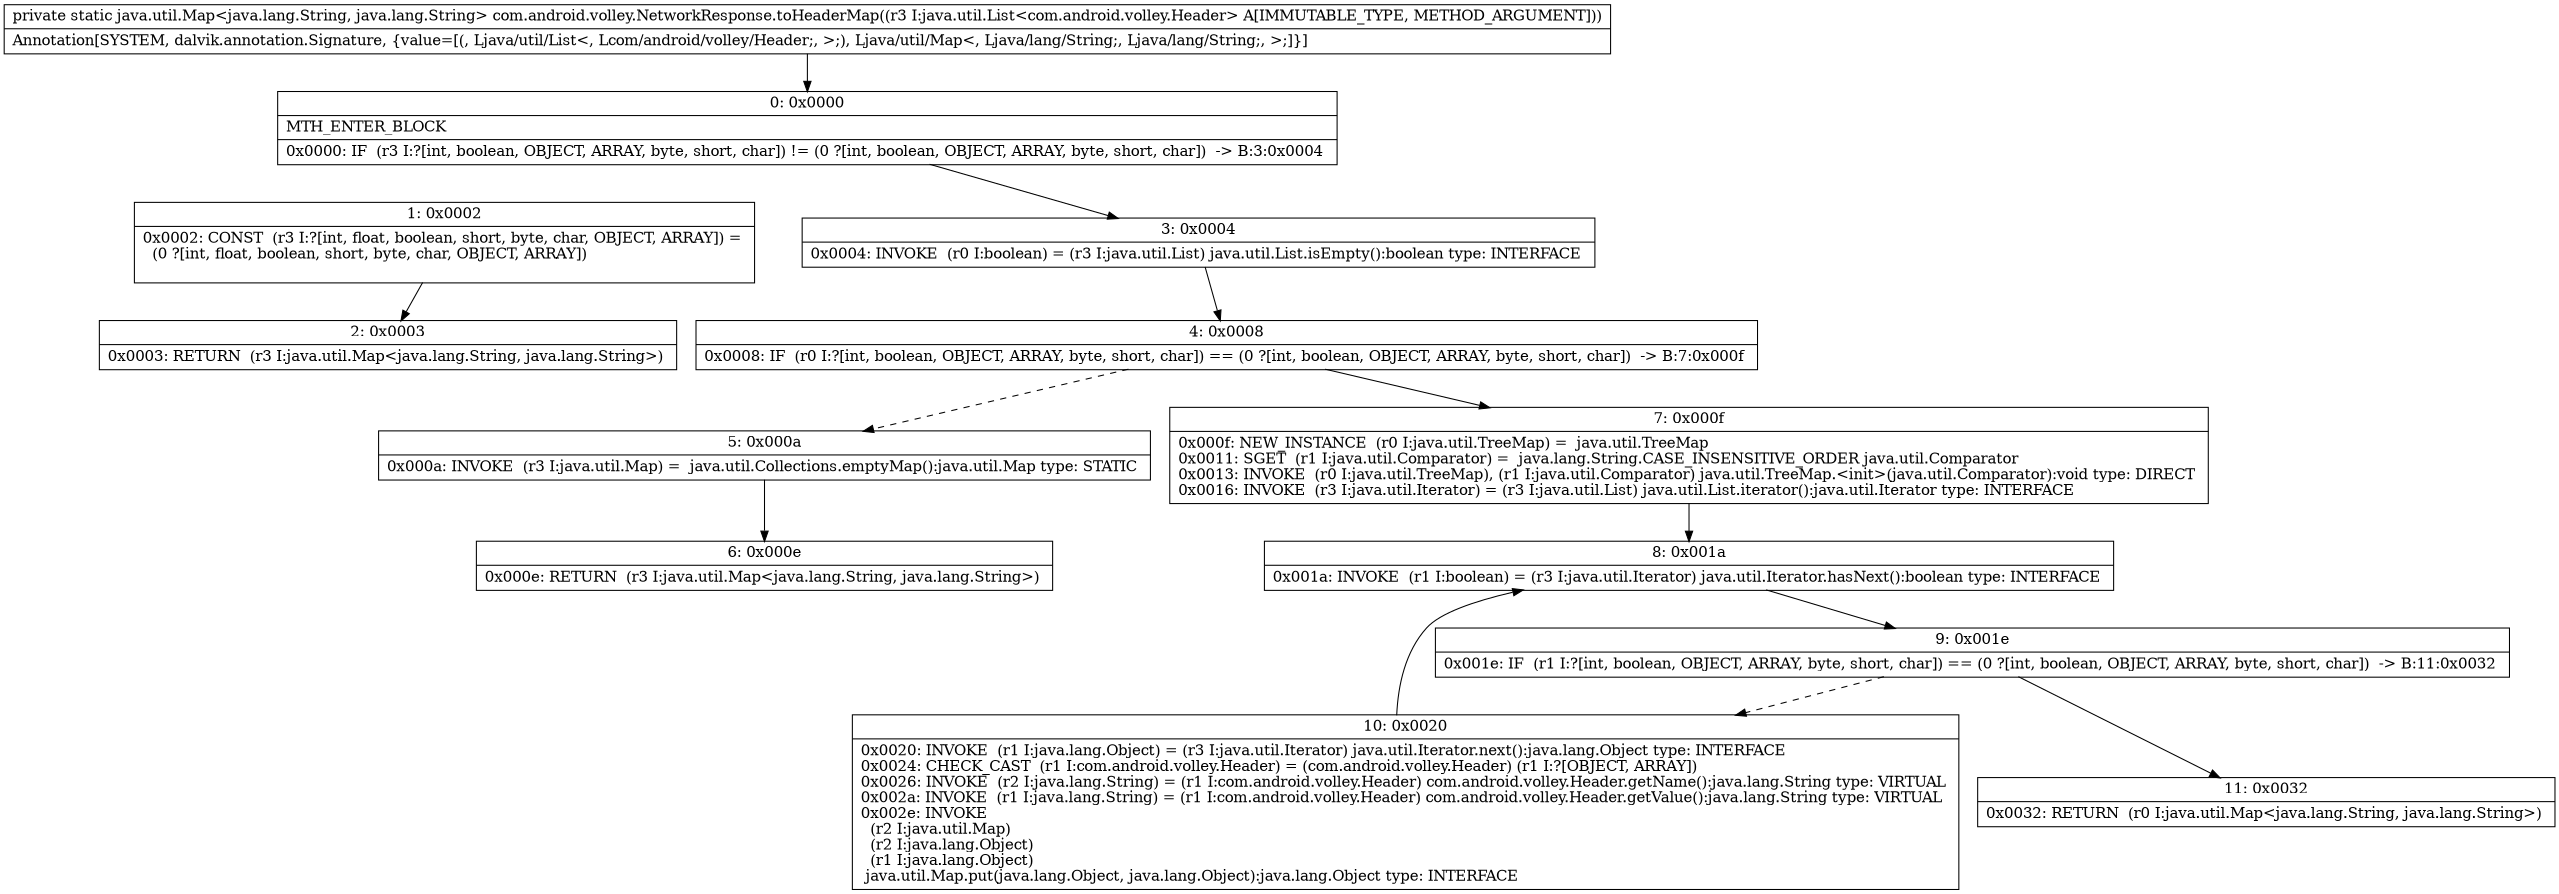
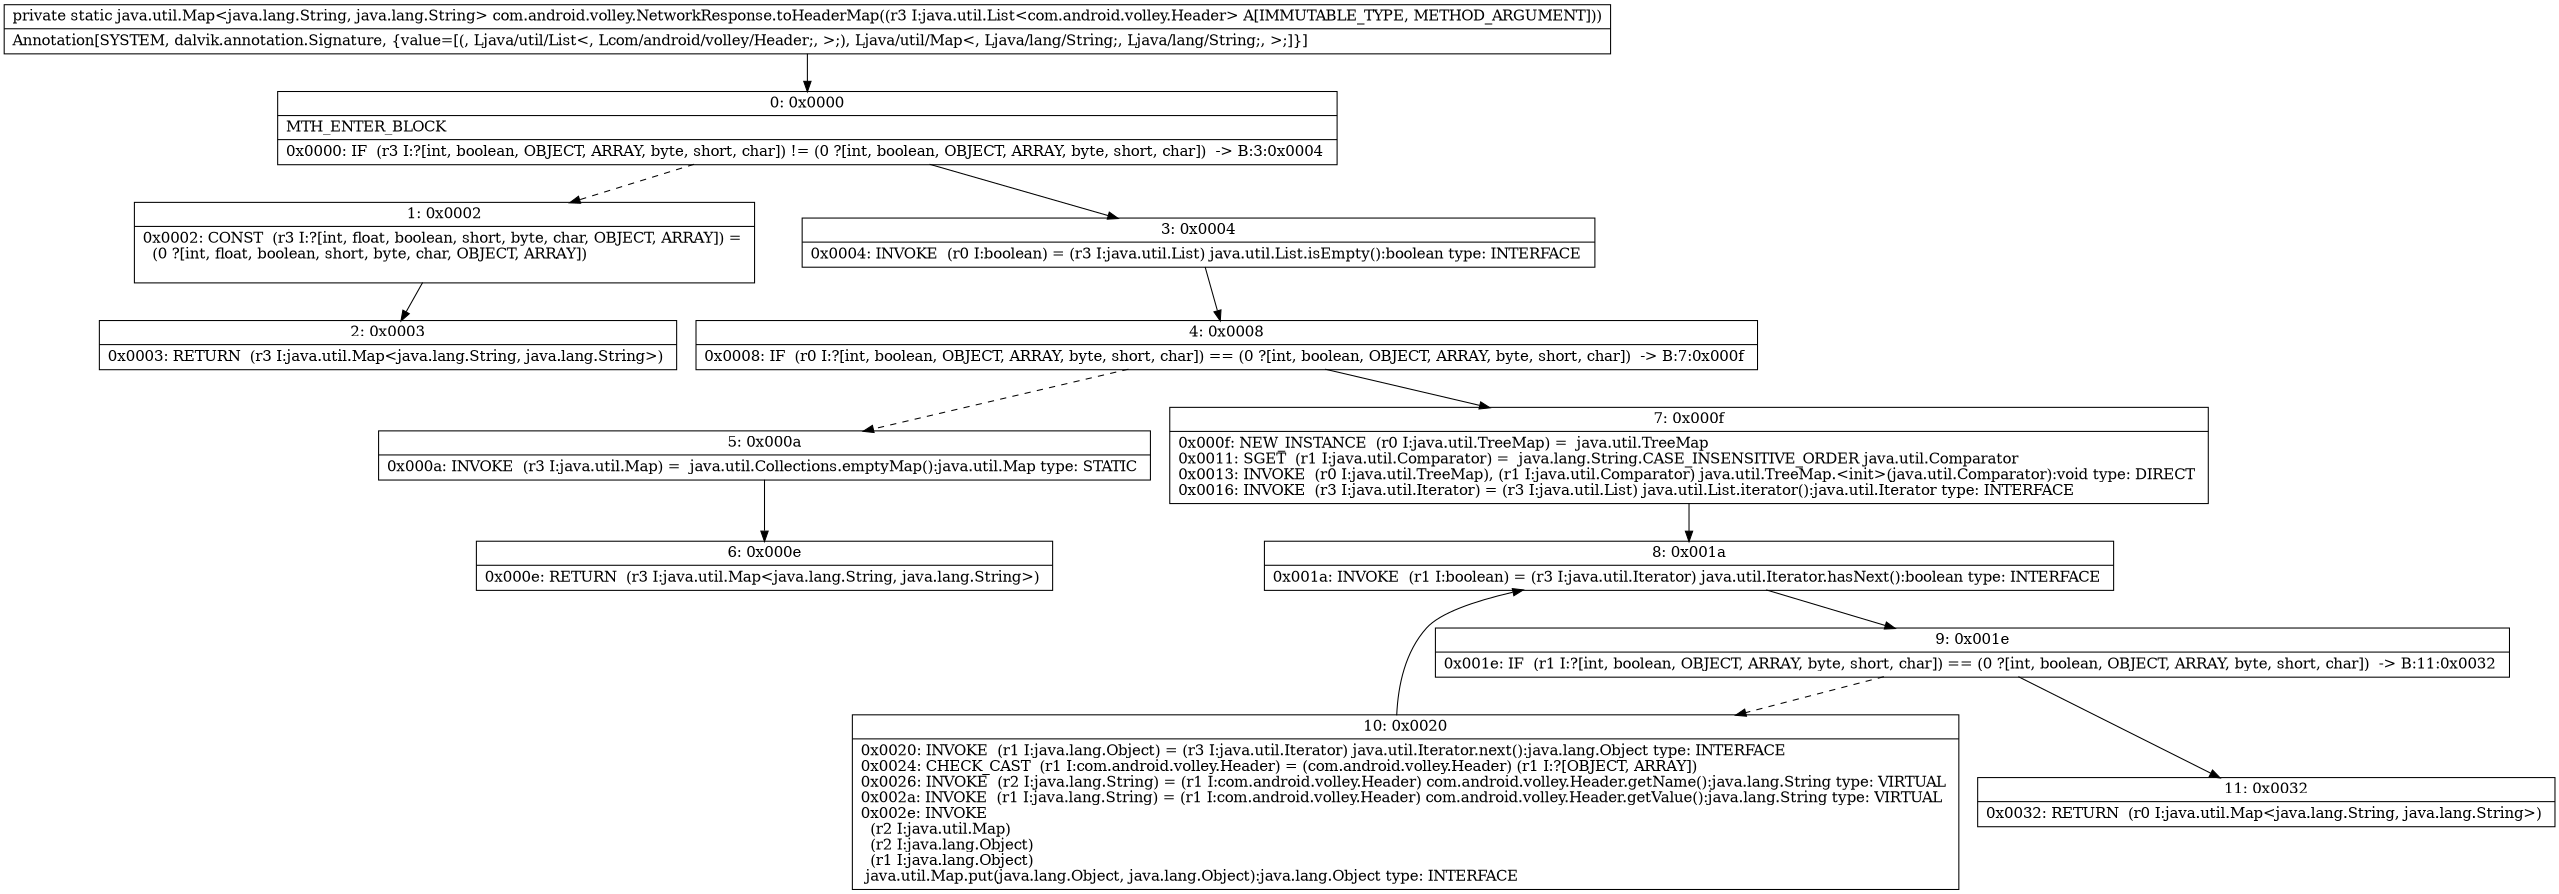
edge "0: 0x0000" -> "1: 0x0002": added
